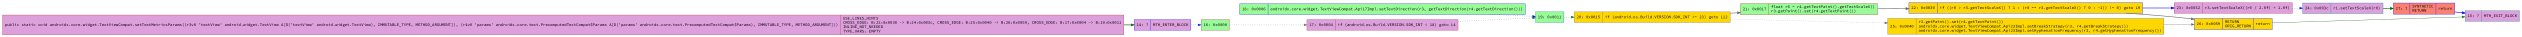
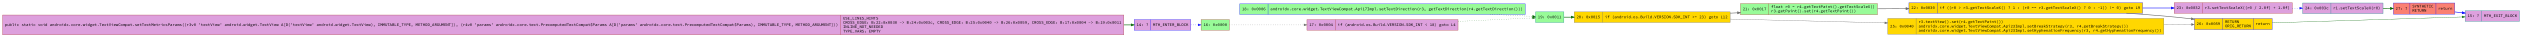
edge "18: 0x0006" -> "19: 0x0011": color blue -> darkgreen
edge "19: 0x0011" -> "20: 0x0015": style dotted -> bold
edge "20: 0x0015" -> "25: 0x0040": style dotted -> solid
node "25: 0x0040": text "r3.getPaint().set(r4.getTextPaint())" -> "r3.textView().set(r4.getTextPaint())"
